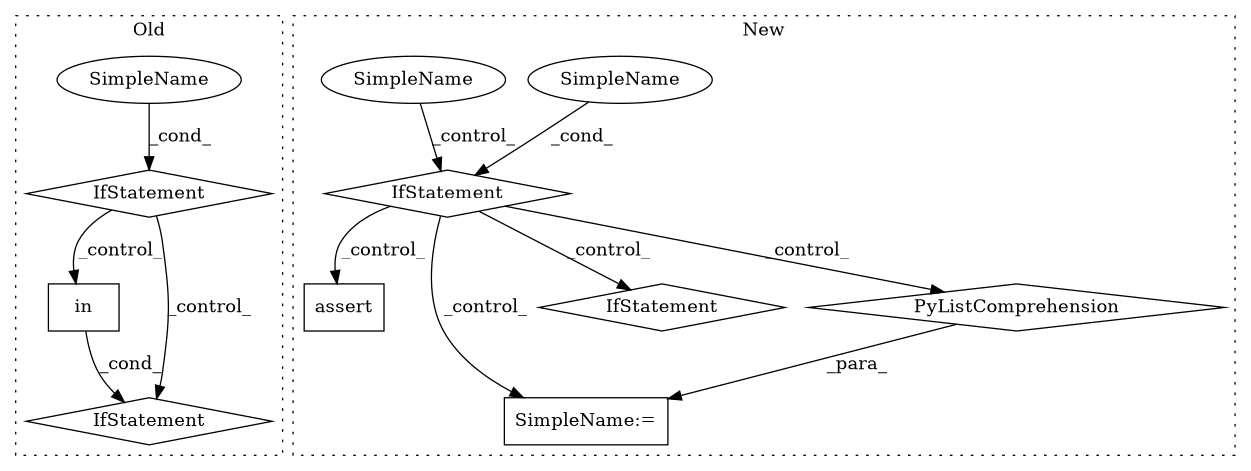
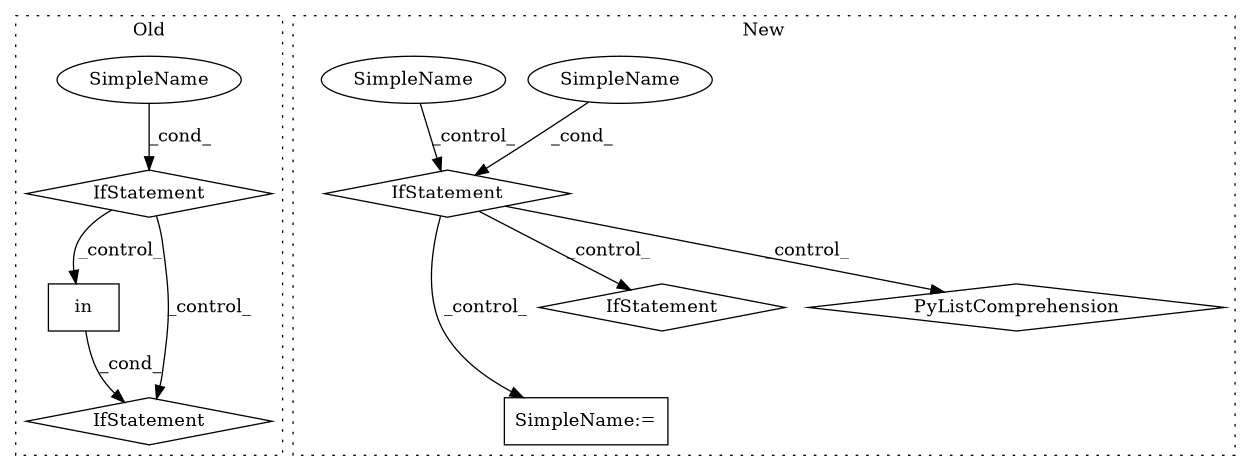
node "assert": removed
edge "PyListComprehension" -> "SimpleName:=": removed, label "_para_"
